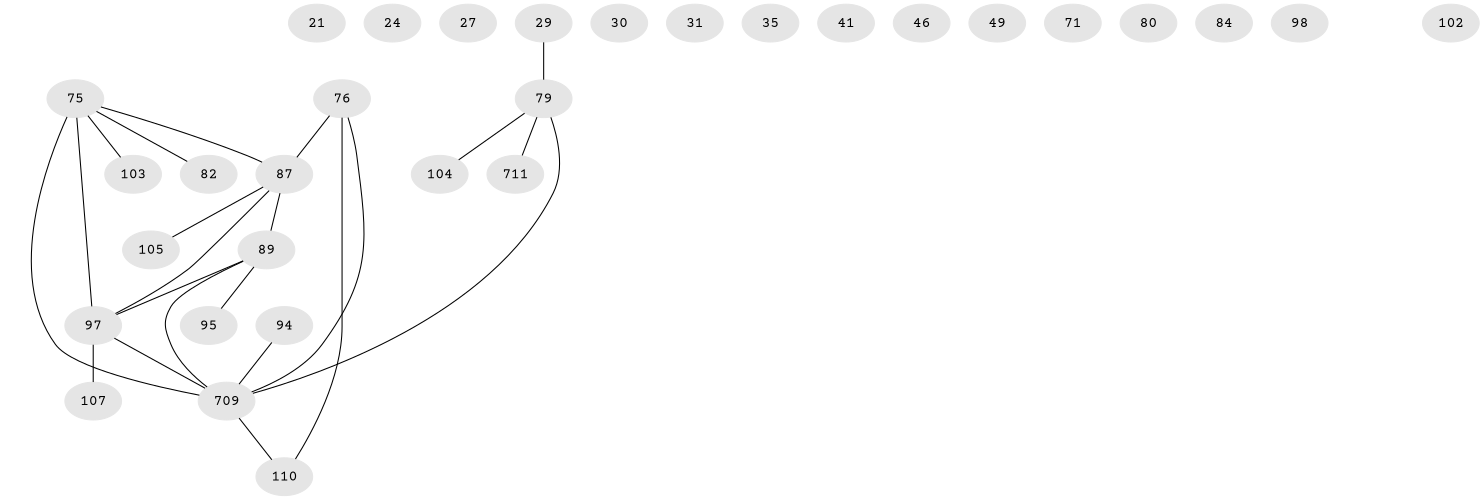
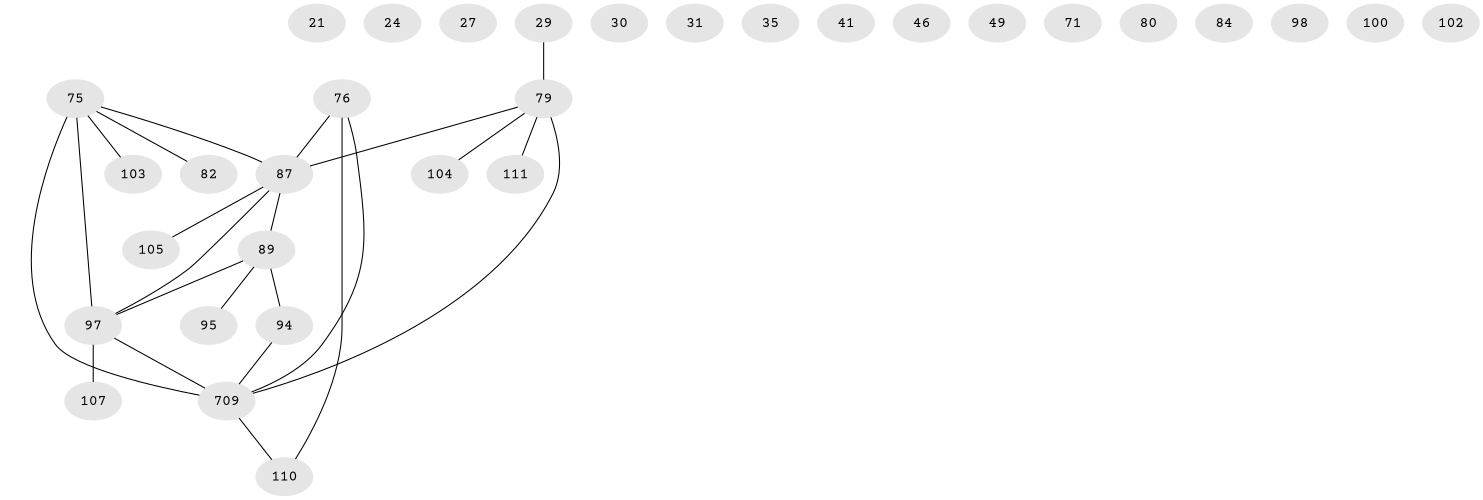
node "100": added
edge "79" -- "87": added
node "711": label "711" -> "111"
edge "89" -- "709": now "89" -- "94"
